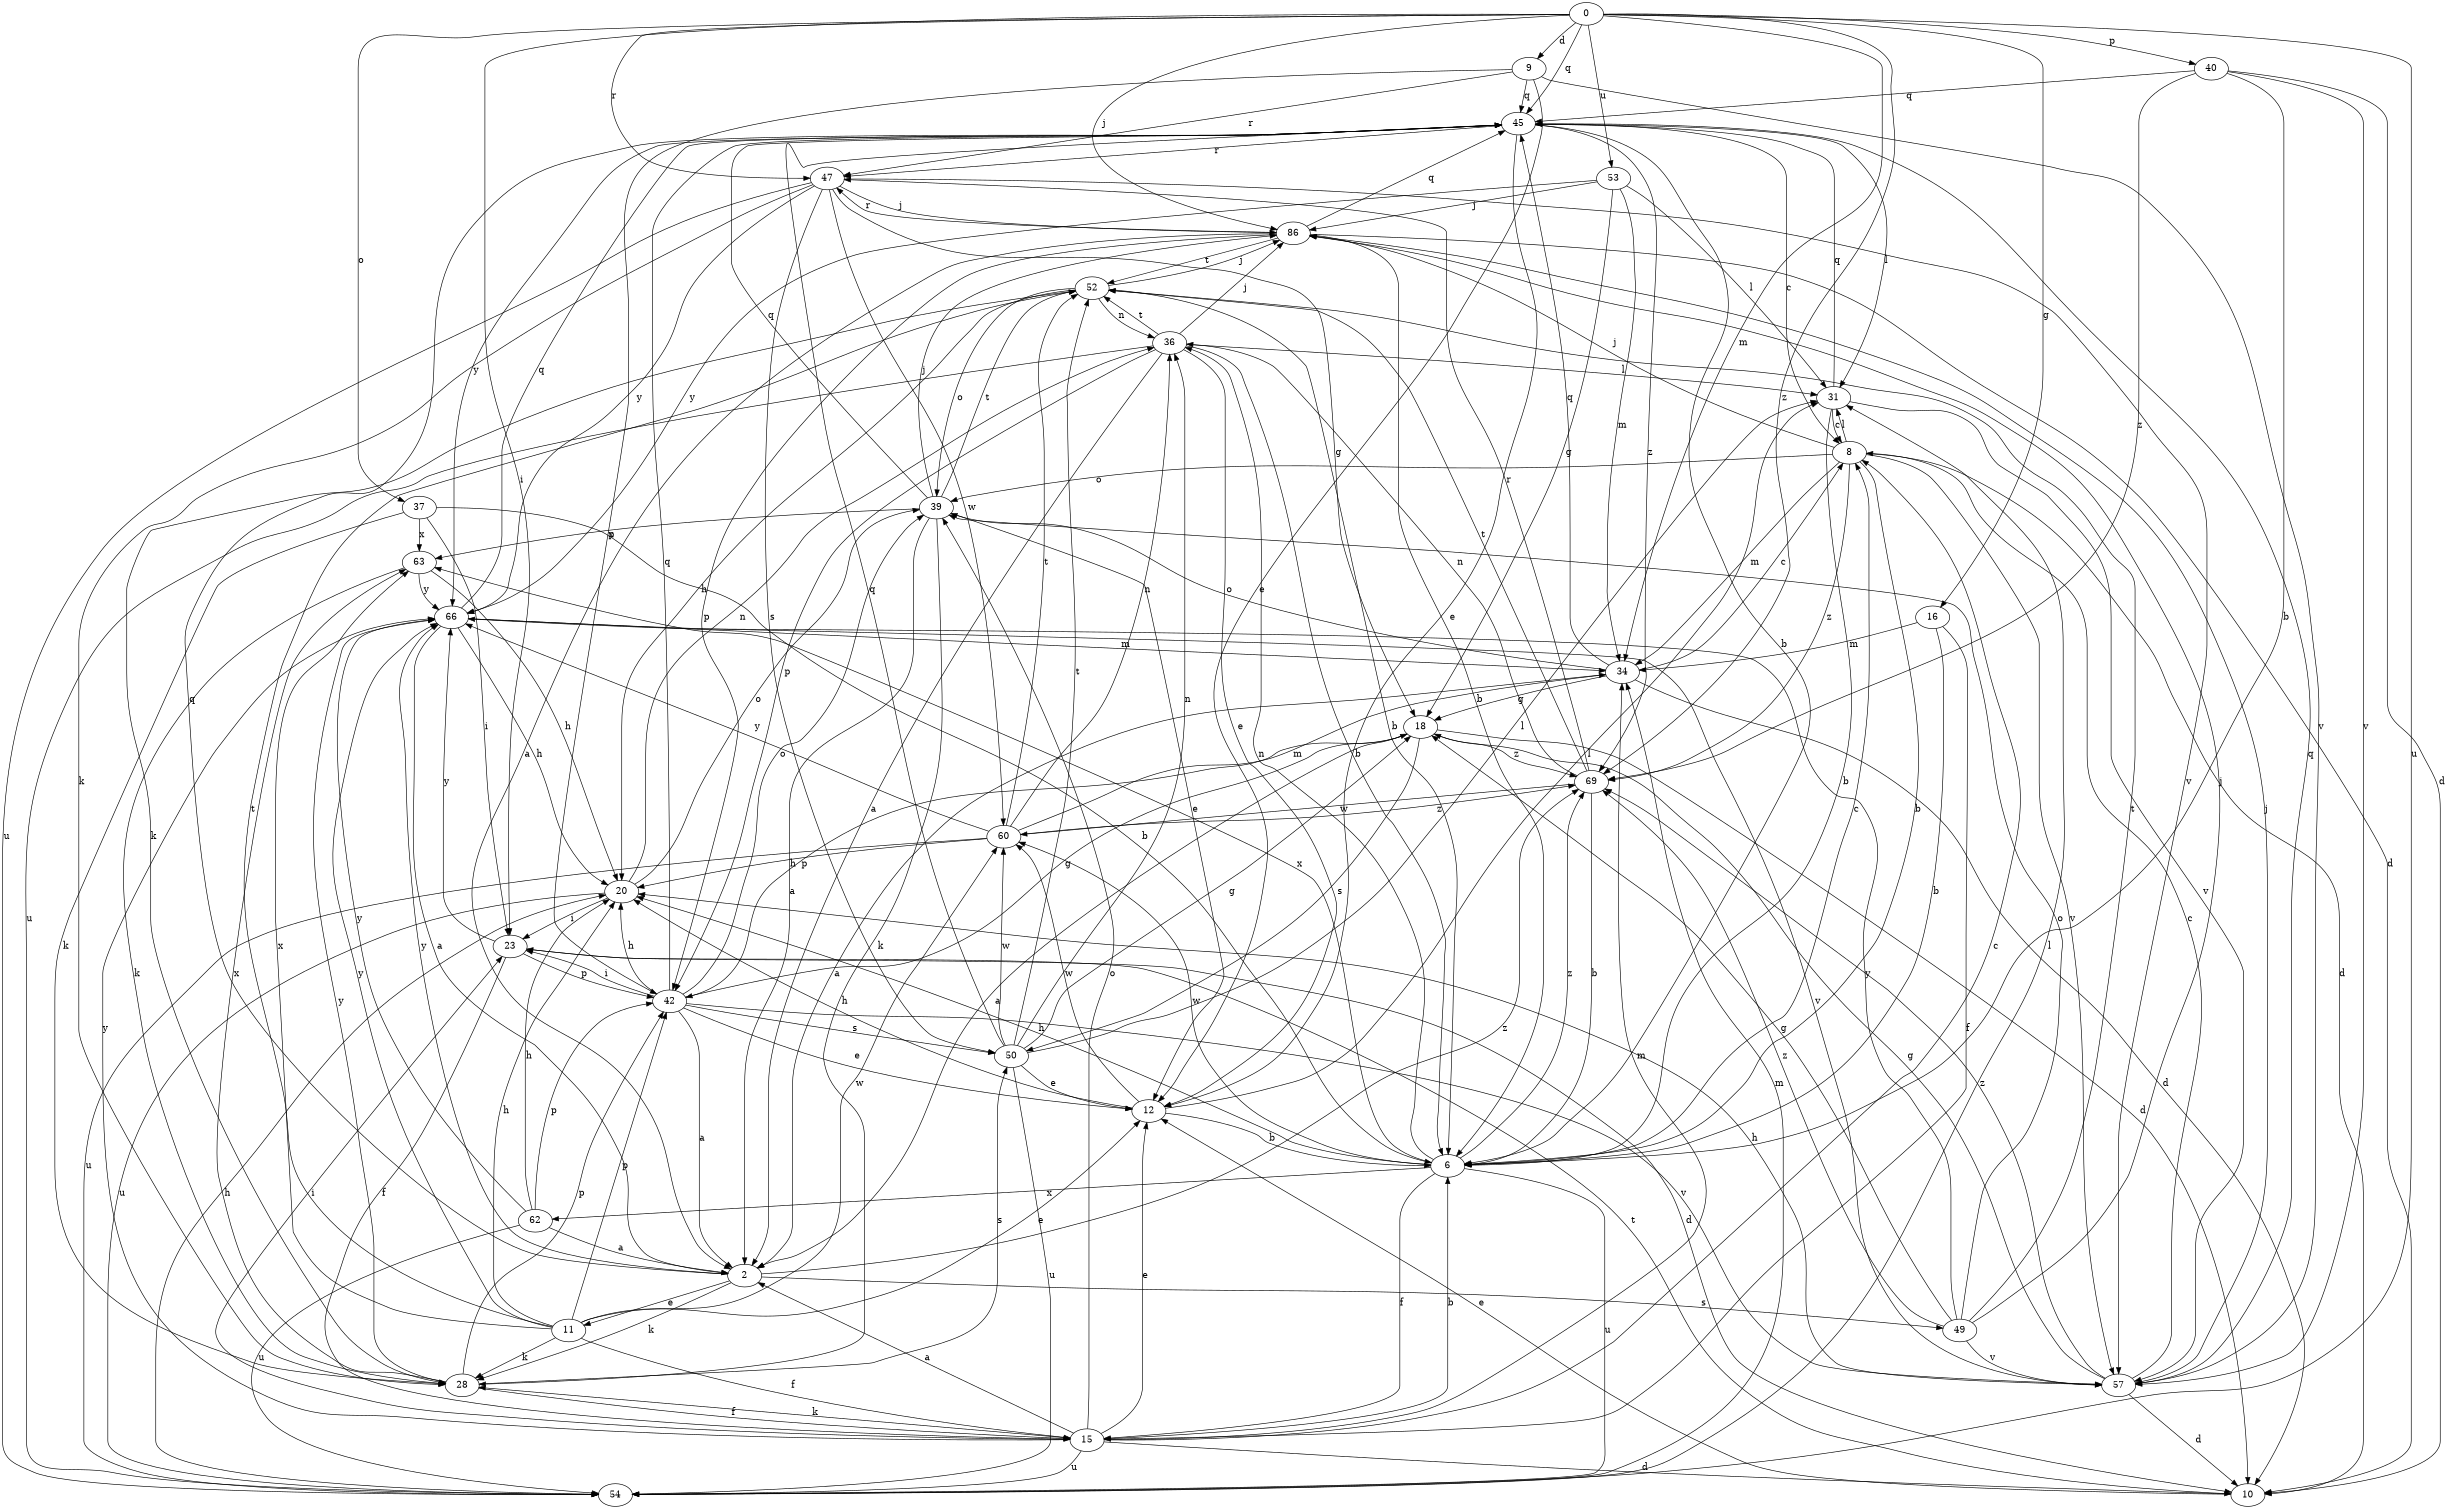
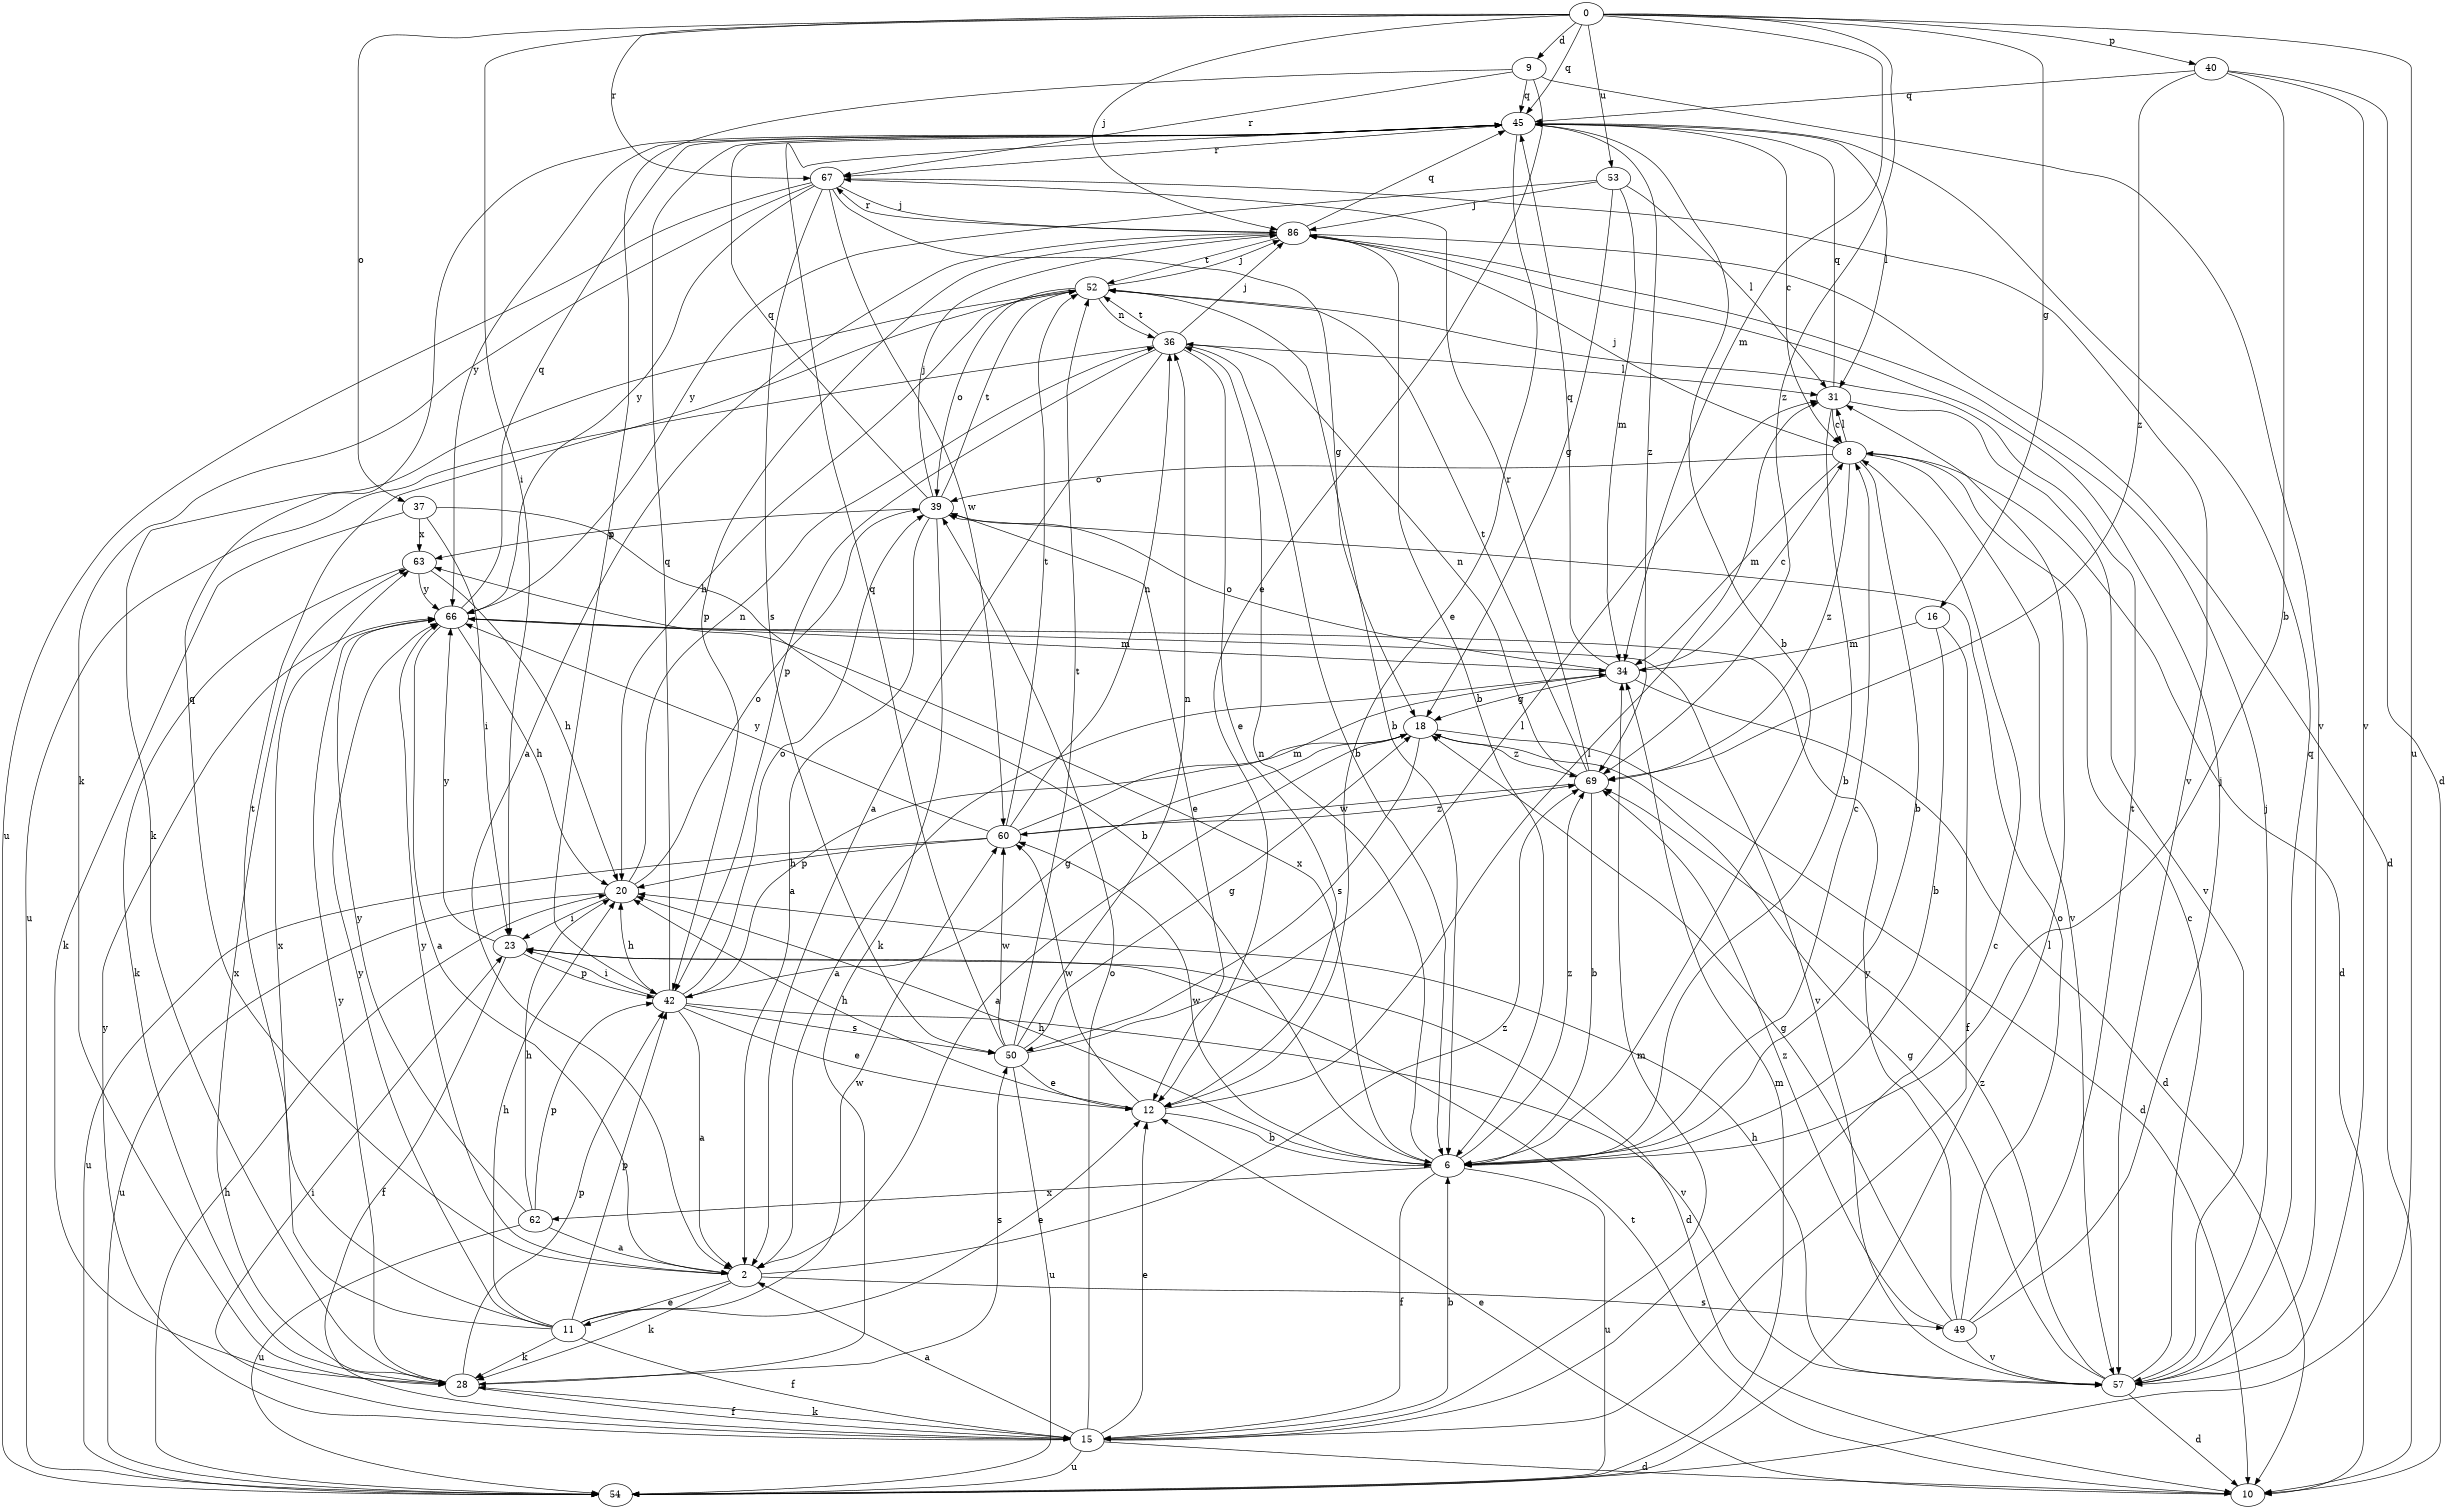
node "47": label "47" -> "67"
